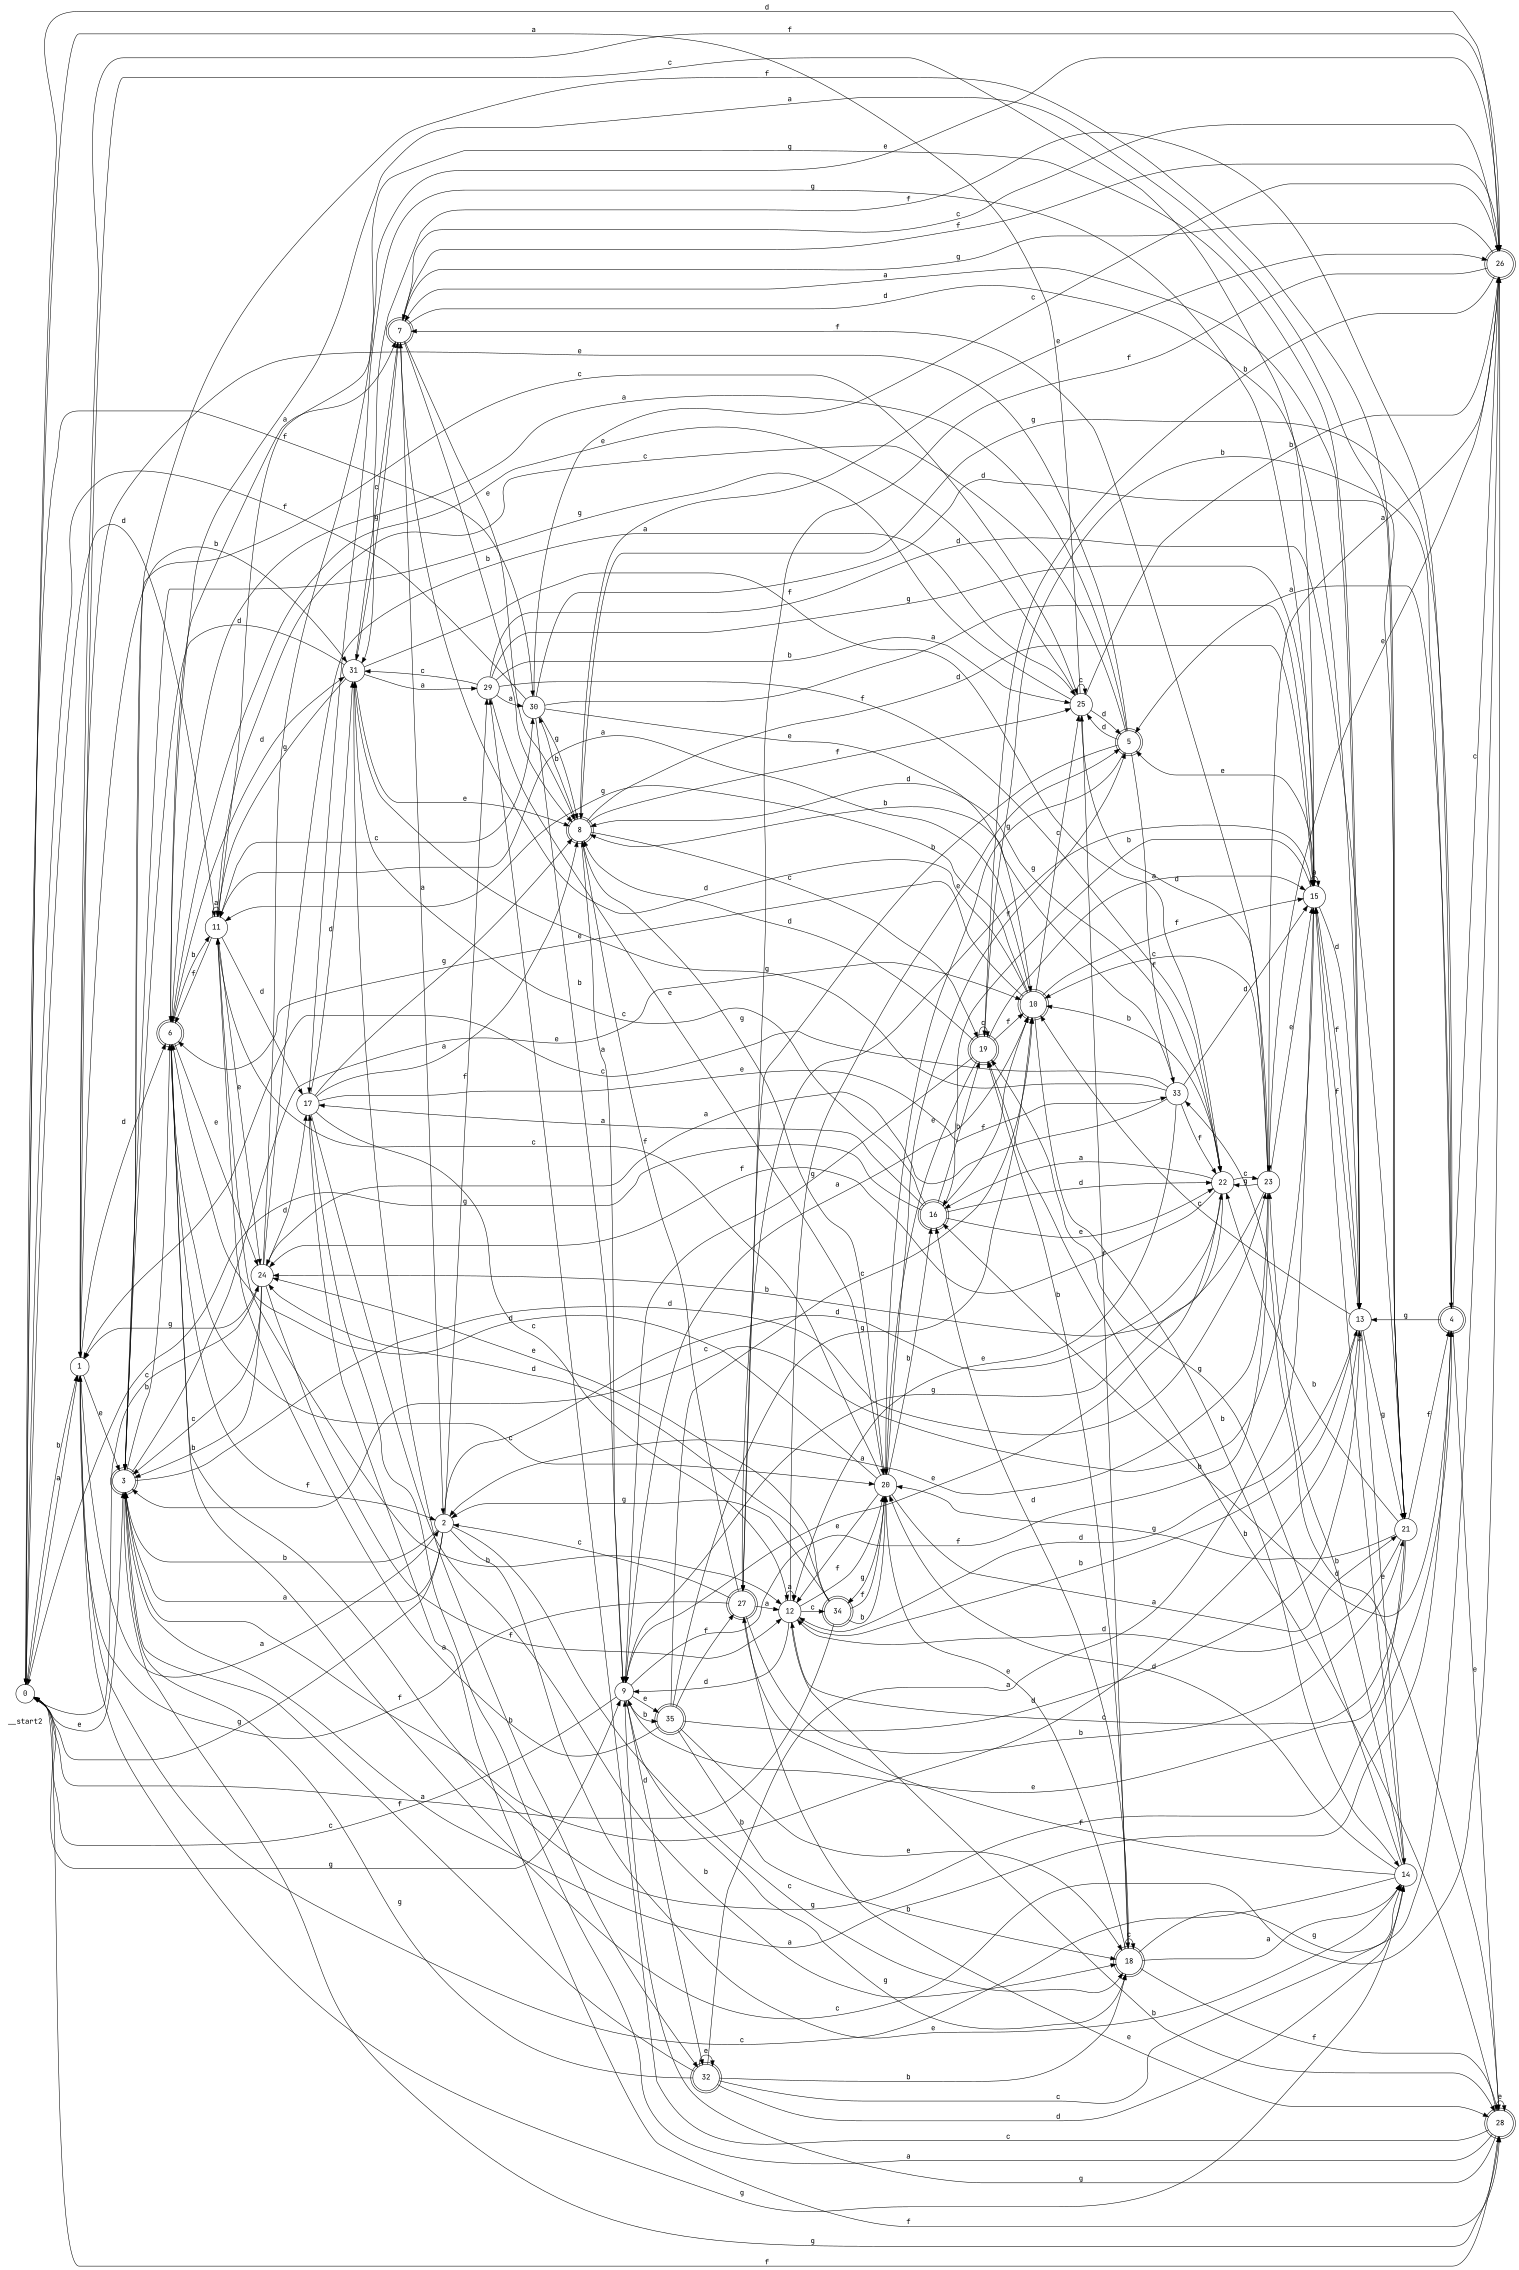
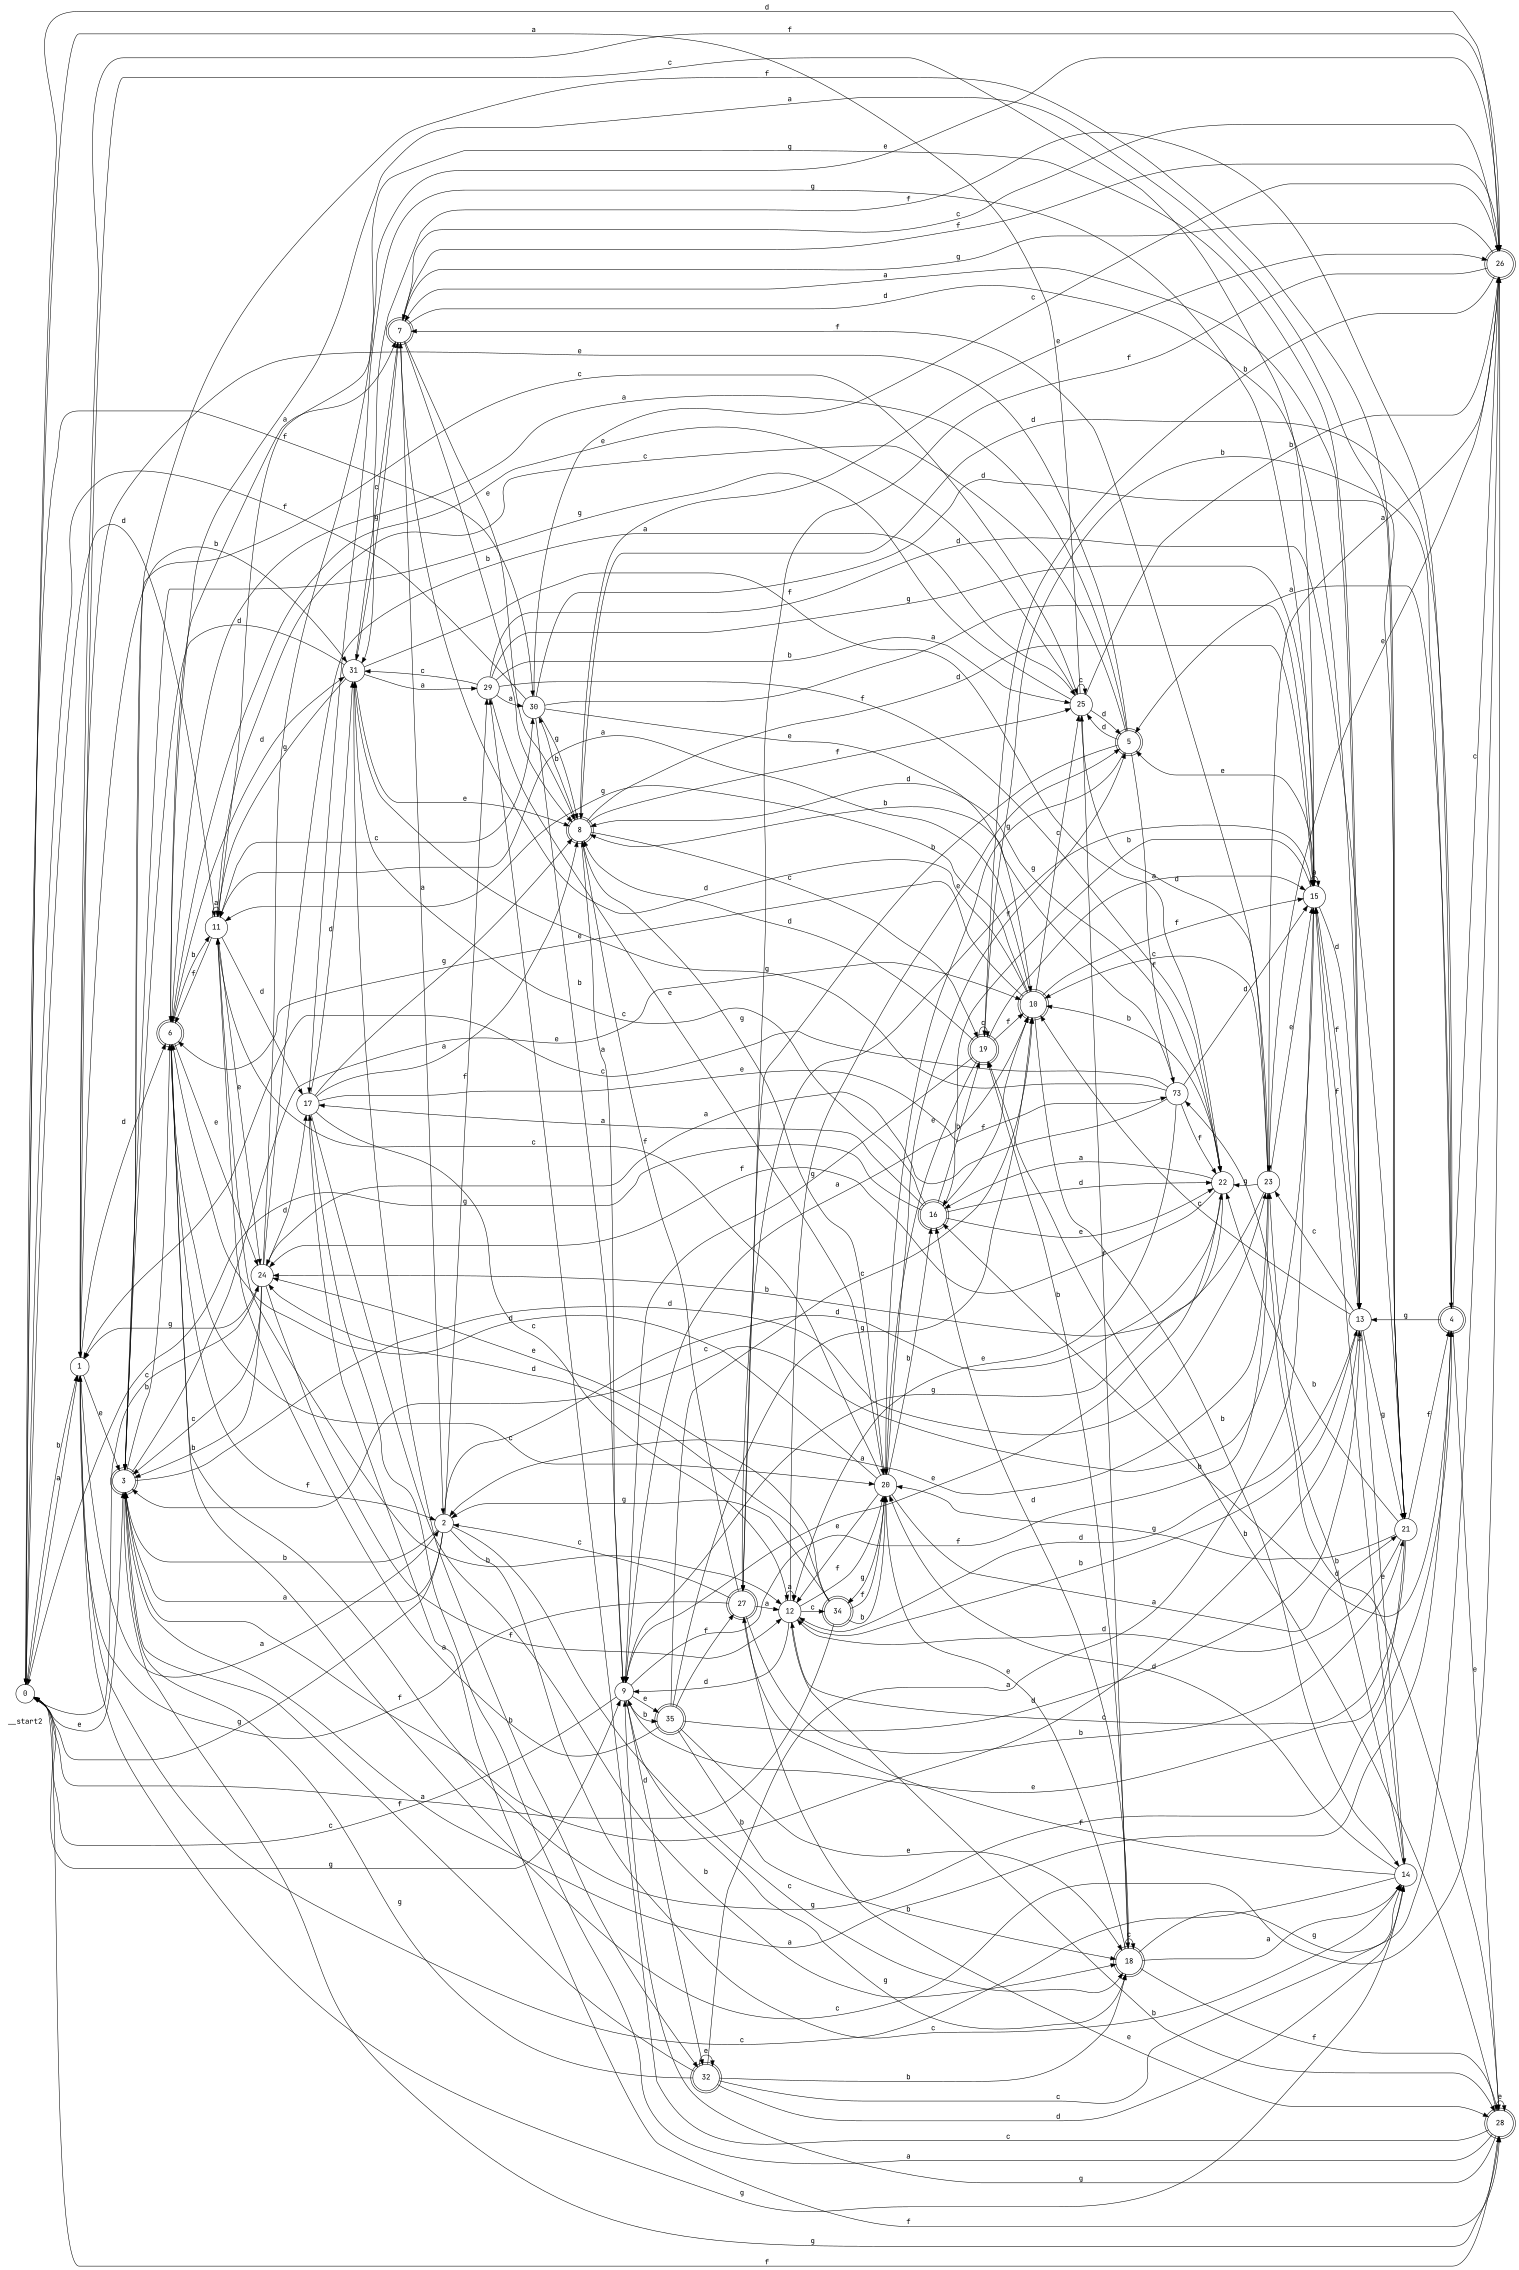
edge "4" -> "8": label "g" -> "d"
node "33": label "33" -> "73"
edge "22" -> "23": now "13" -> "23"
edge "14" -> "19": removed, label "g"
edge "2" -> "14": label "e" -> "c"
